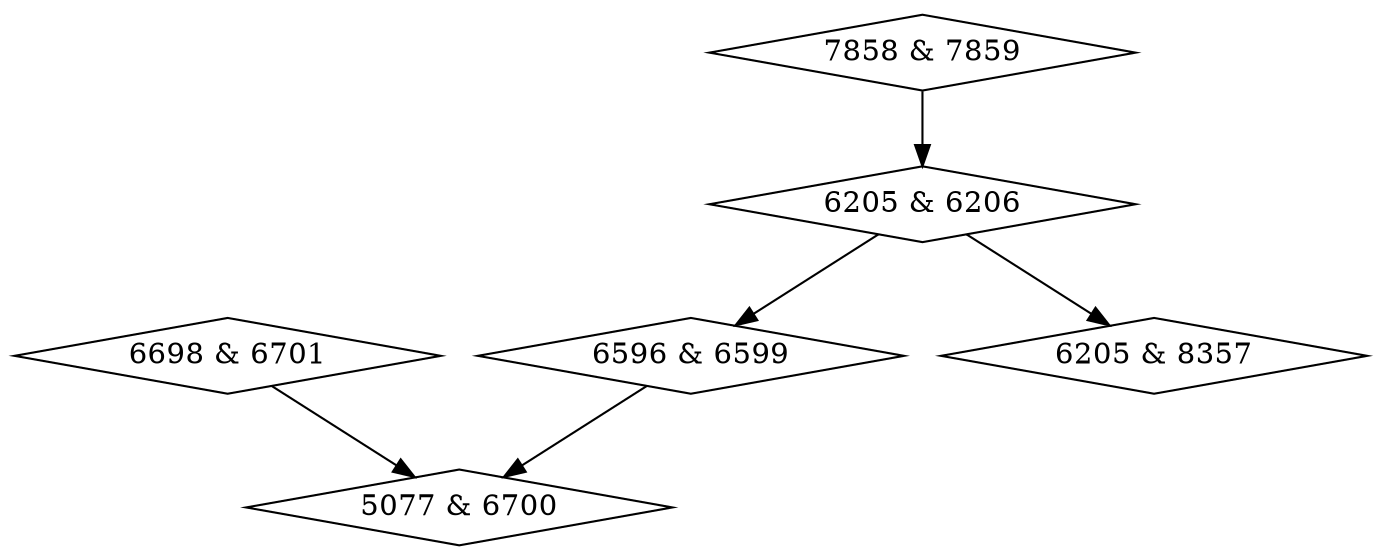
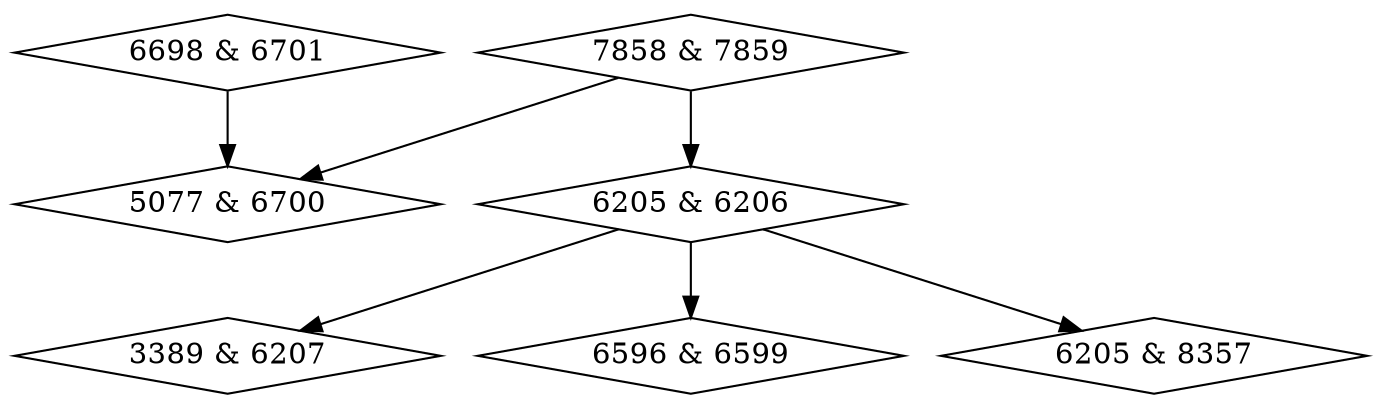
node "3389 & 6207": added
edge "6596 & 6599" -> "5077 & 6700": now "7858 & 7859" -> "5077 & 6700"
